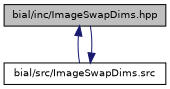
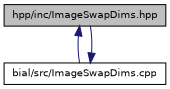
node "bial/inc/ImageSwapDims.hpp": label "bial/inc/ImageSwapDims.hpp" -> "hpp/inc/ImageSwapDims.hpp"
node "bial/src/ImageSwapDims.src": label "bial/src/ImageSwapDims.src" -> "bial/src/ImageSwapDims.cpp"
